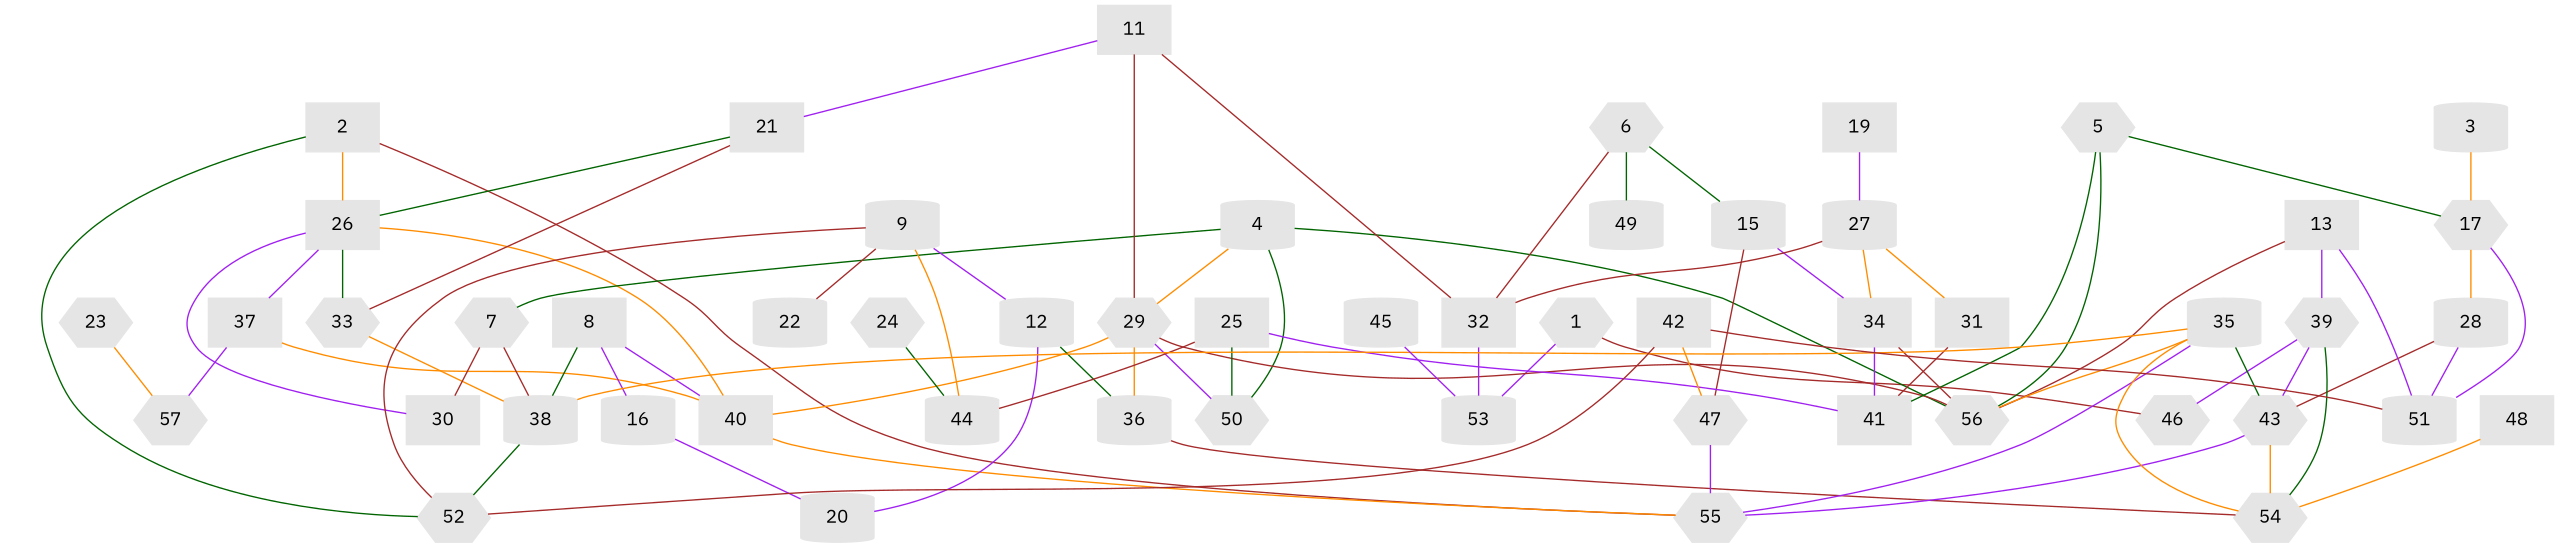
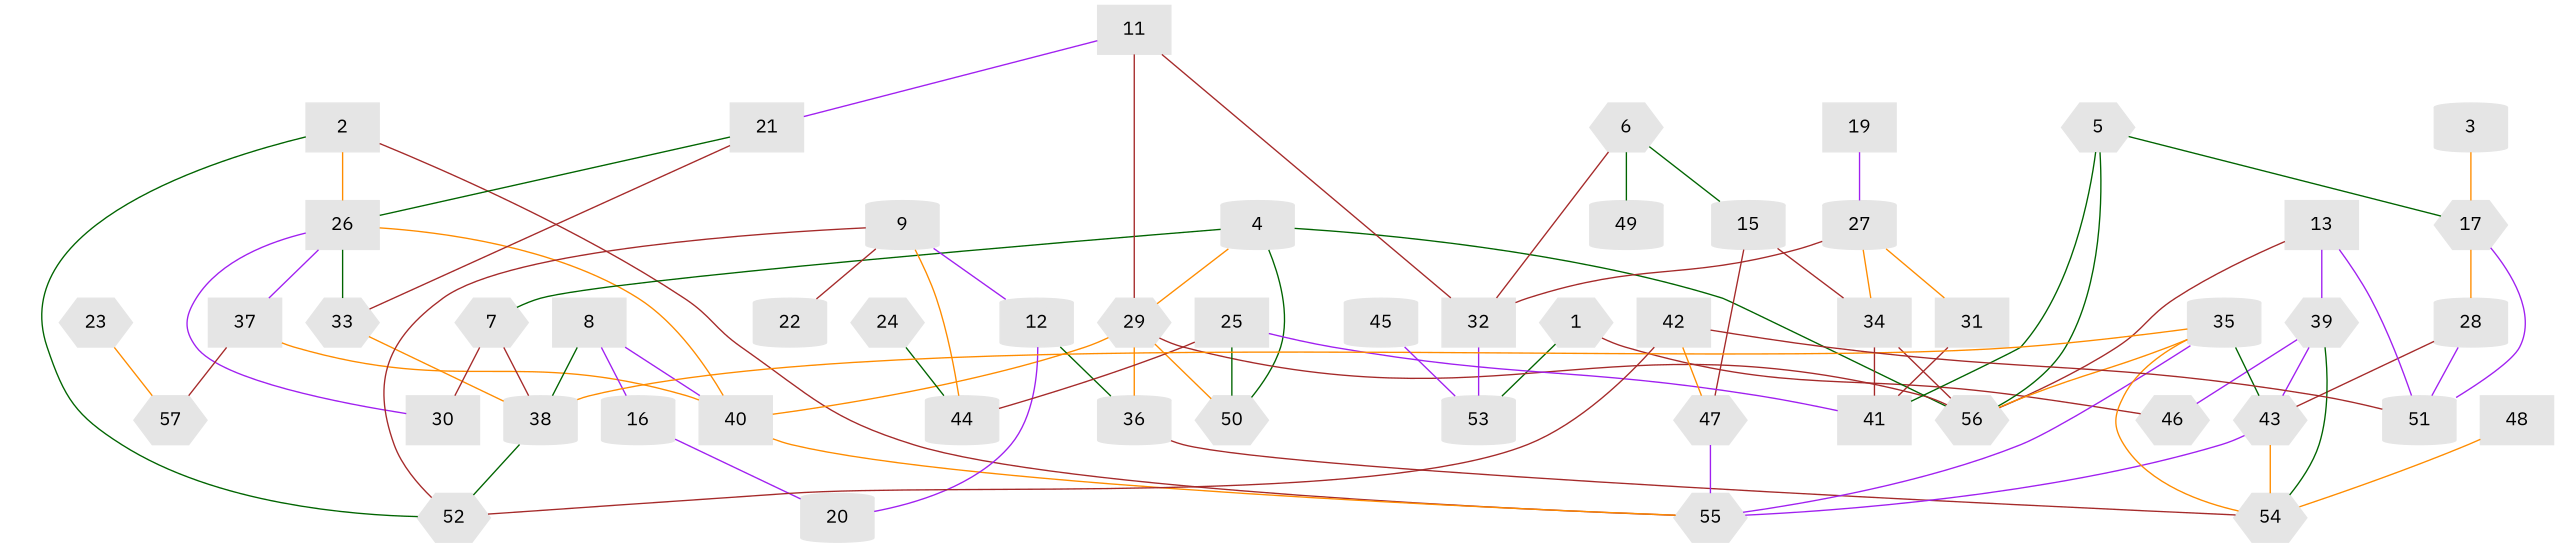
edge "15" -- "34": color purple -> brown
edge "1" -- "53": color purple -> darkgreen
edge "34" -- "41": color purple -> brown
edge "29" -- "50": color purple -> darkorange
edge "37" -- "57": color purple -> brown
